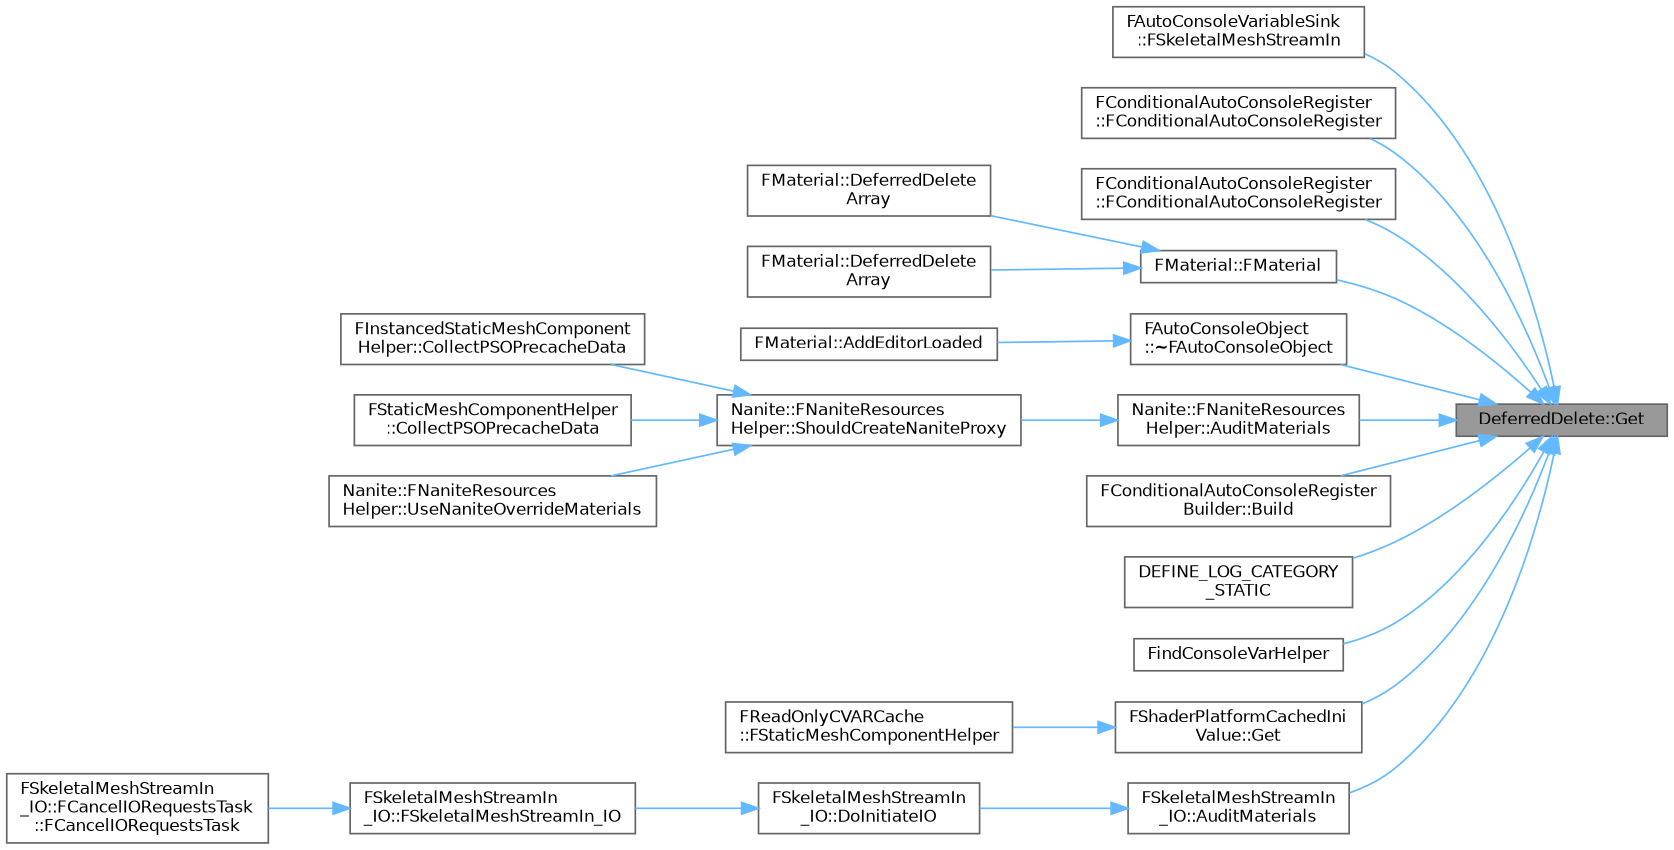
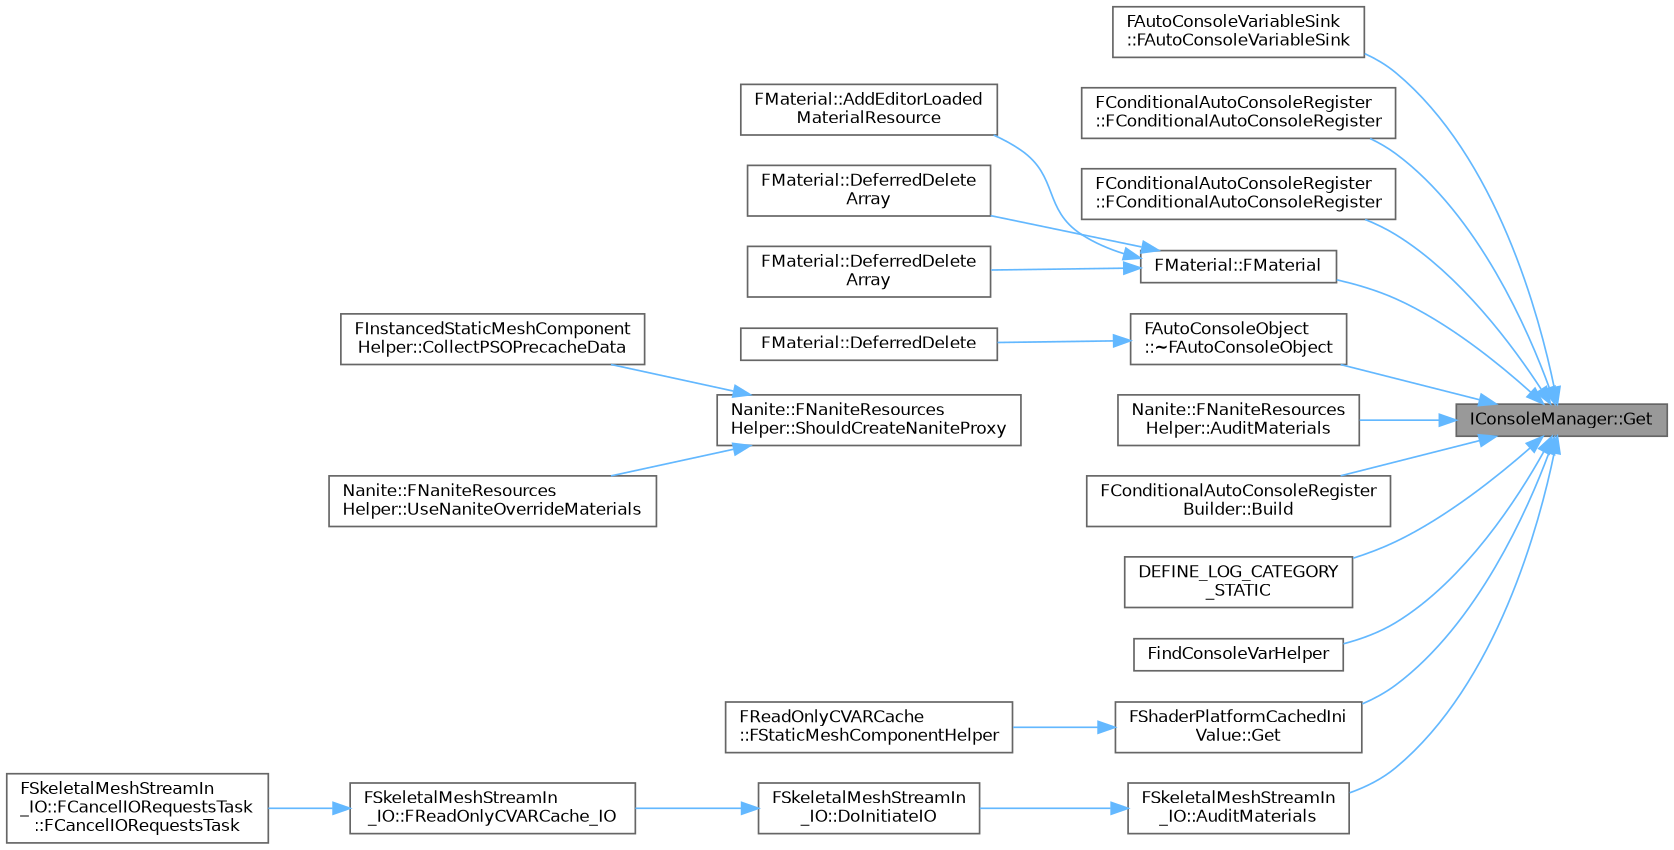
node "FAutoConsoleVariableSink ::FSkeletalMeshStreamIn": label "FAutoConsoleVariableSink ::FSkeletalMeshStreamIn" -> "FAutoConsoleVariableSink ::FAutoConsoleVariableSink"
node "FMaterial::AddEditorLoaded MaterialResource": added
node "FMaterial::AddEditorLoaded": label "FMaterial::AddEditorLoaded" -> "FMaterial::DeferredDelete"
node "FStaticMeshComponentHelper ::CollectPSOPrecacheData": removed
edge "Nanite::FNaniteResources Helper::ShouldCreateNaniteProxy" -> "Nanite::FNaniteResources Helper::AuditMaterials": removed
node "DeferredDelete::Get": label "DeferredDelete::Get" -> "IConsoleManager::Get"
node "FSkeletalMeshStreamIn _IO::FSkeletalMeshStreamIn_IO": label "FSkeletalMeshStreamIn _IO::FSkeletalMeshStreamIn_IO" -> "FSkeletalMeshStreamIn _IO::FReadOnlyCVARCache_IO"
